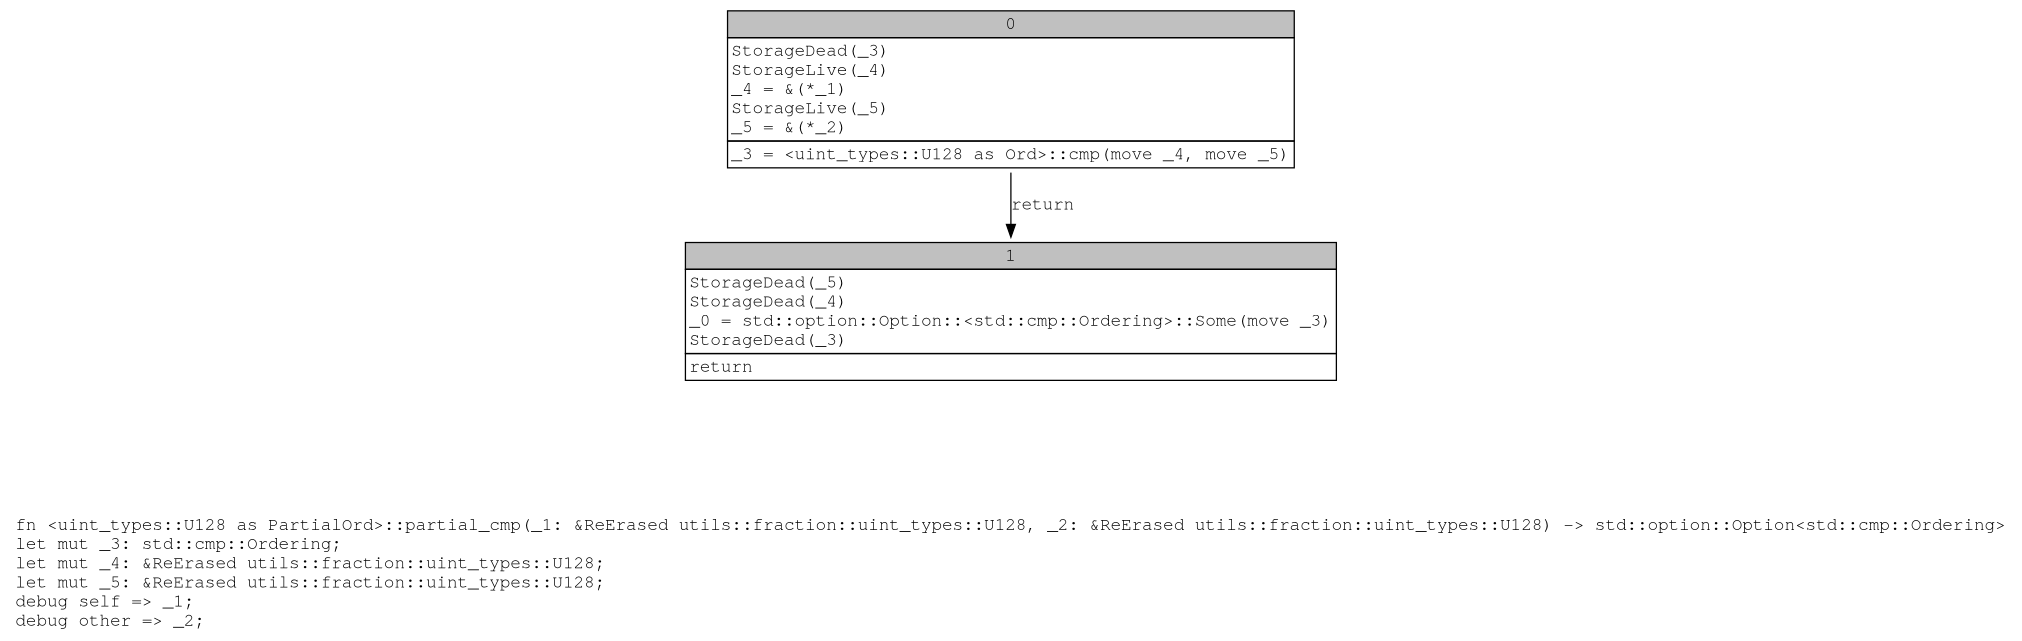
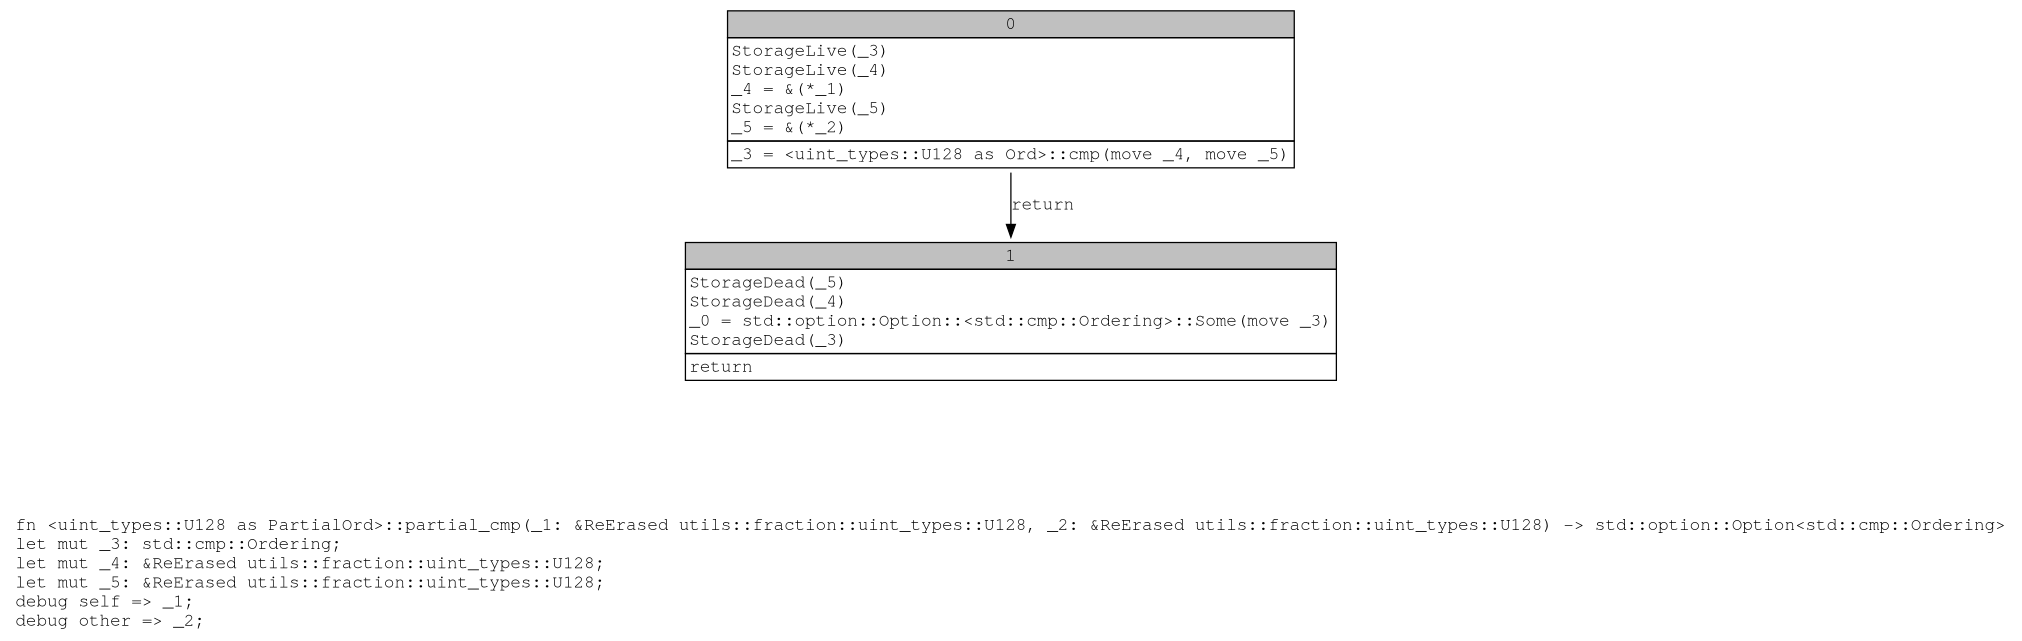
node "0": text "StorageDead(_3)" -> "StorageLive(_3)"
